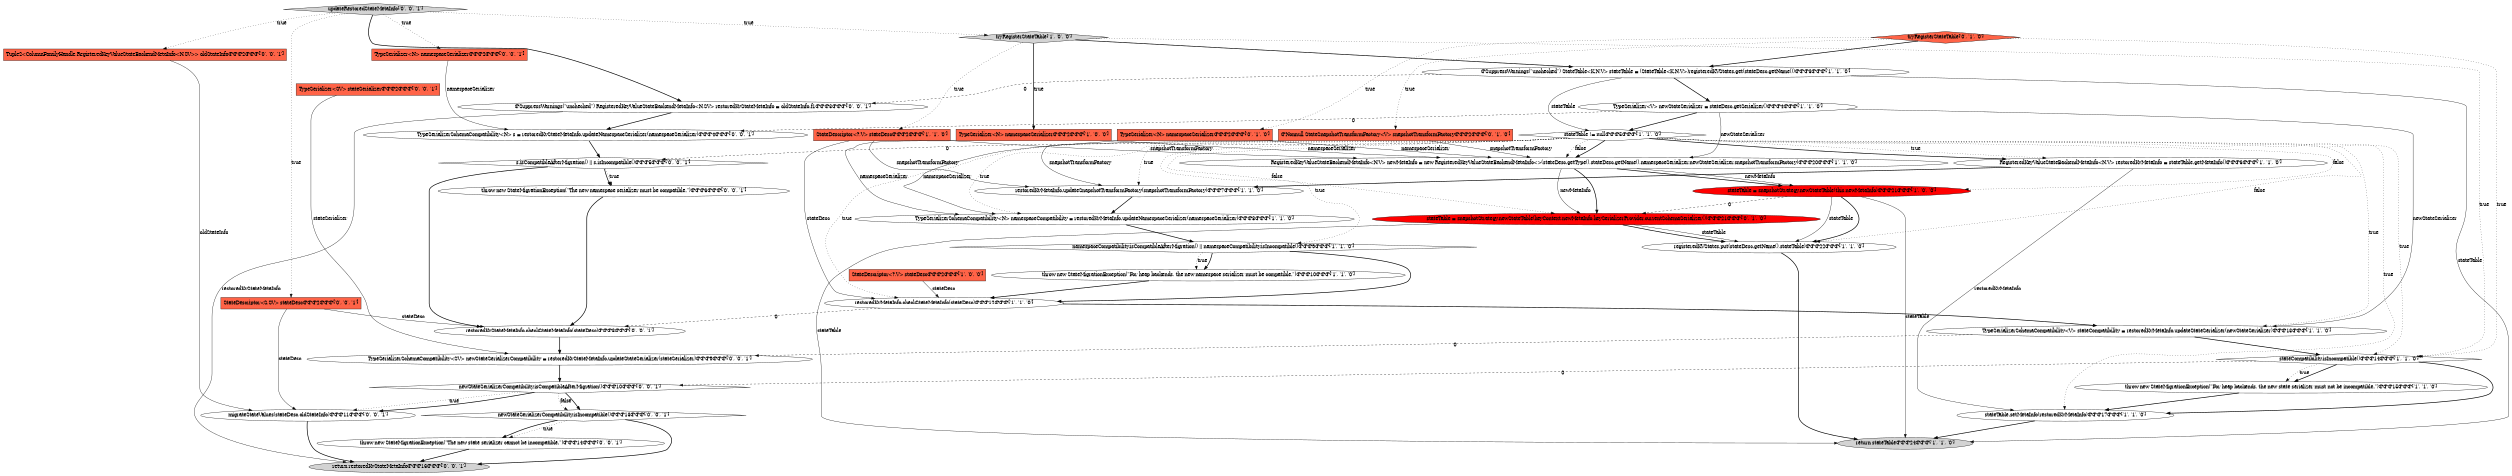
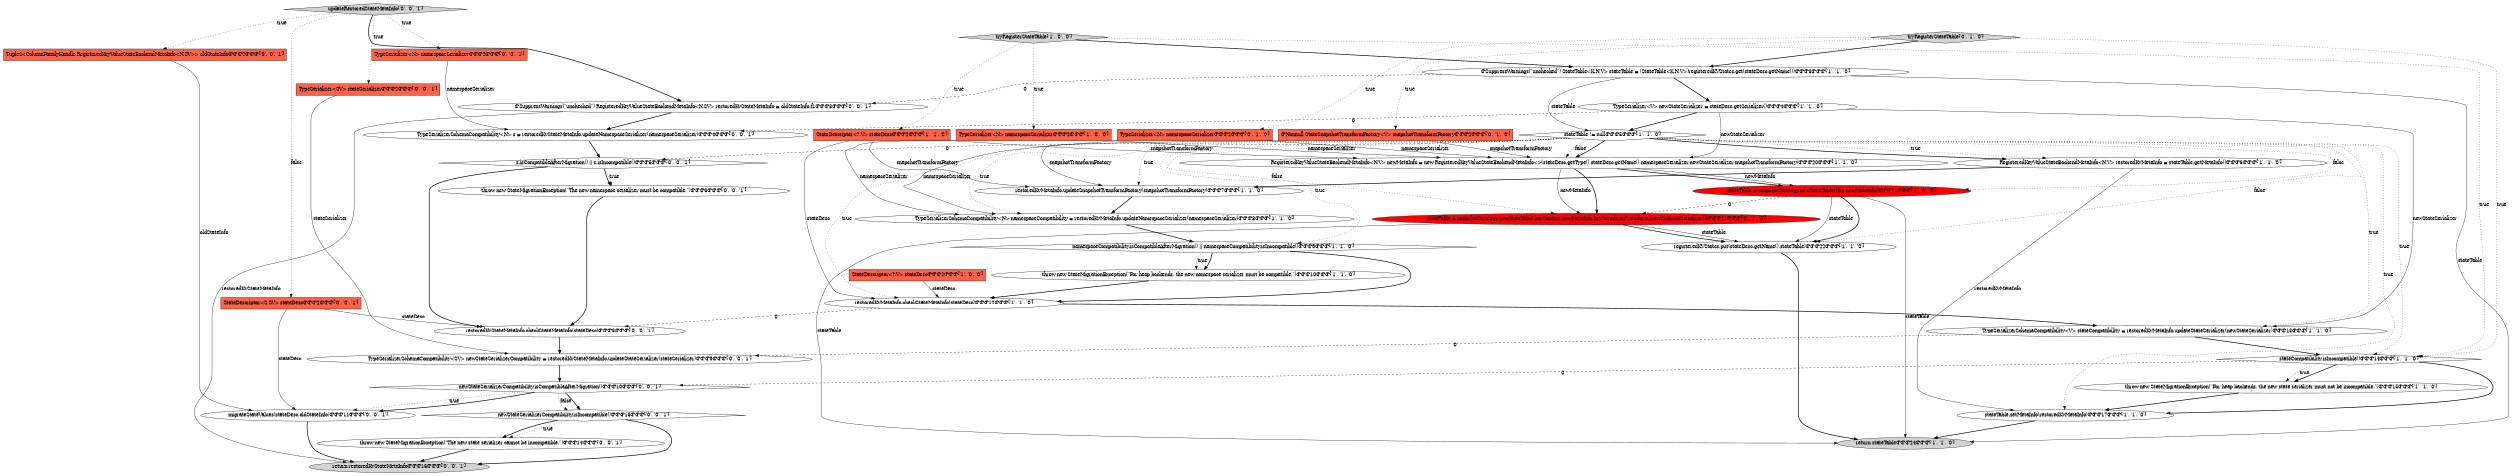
edge "updateRestoredStateMetaInfo['0', '0', '1']" -> "tryRegisterStateTable['1', '0', '0']": now "updateRestoredStateMetaInfo['0', '0', '1']" -> "TypeSerializer<SV> stateSerializer@@@2@@@['0', '0', '1']"
node "tryRegisterStateTable['0', '1', '0']": fillcolor tomato -> lightgray
edge "tryRegisterStateTable['1', '0', '0']" -> "TypeSerializer<N> namespaceSerializer@@@2@@@['1', '0', '0']": style bold -> dotted
edge "updateRestoredStateMetaInfo['0', '0', '1']" -> "StateDescriptor<S,SV> stateDesc@@@2@@@['0', '0', '1']": label "true" -> "false"
